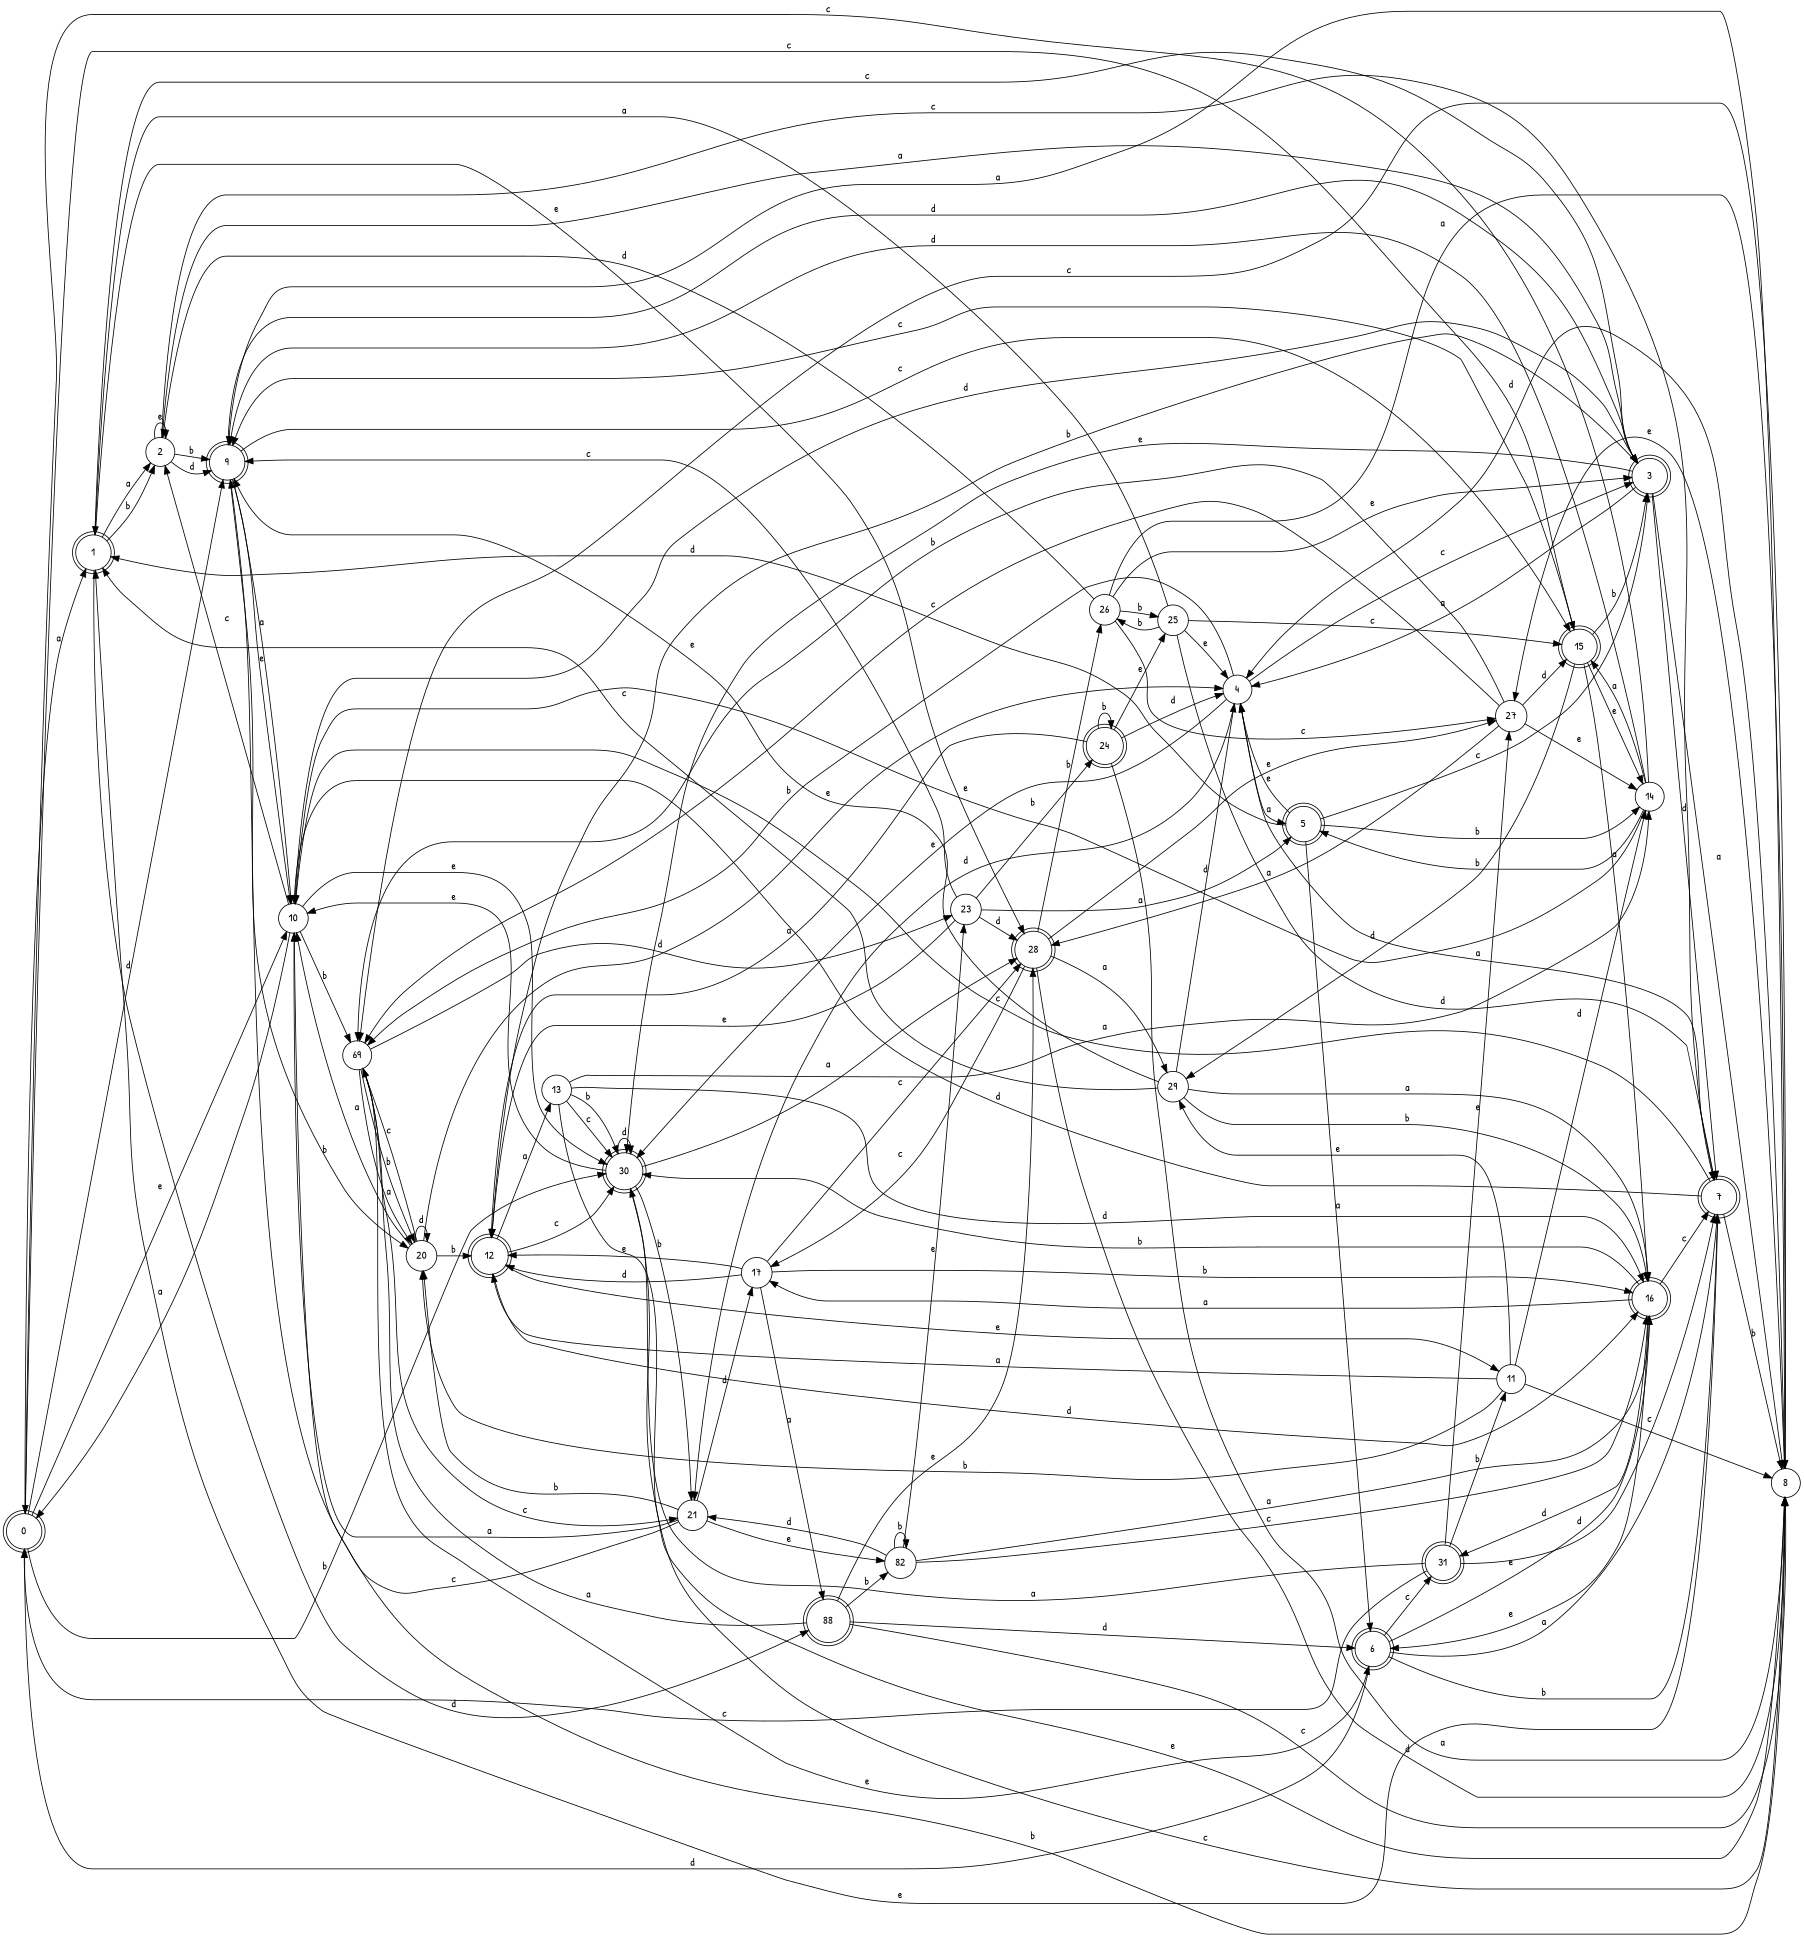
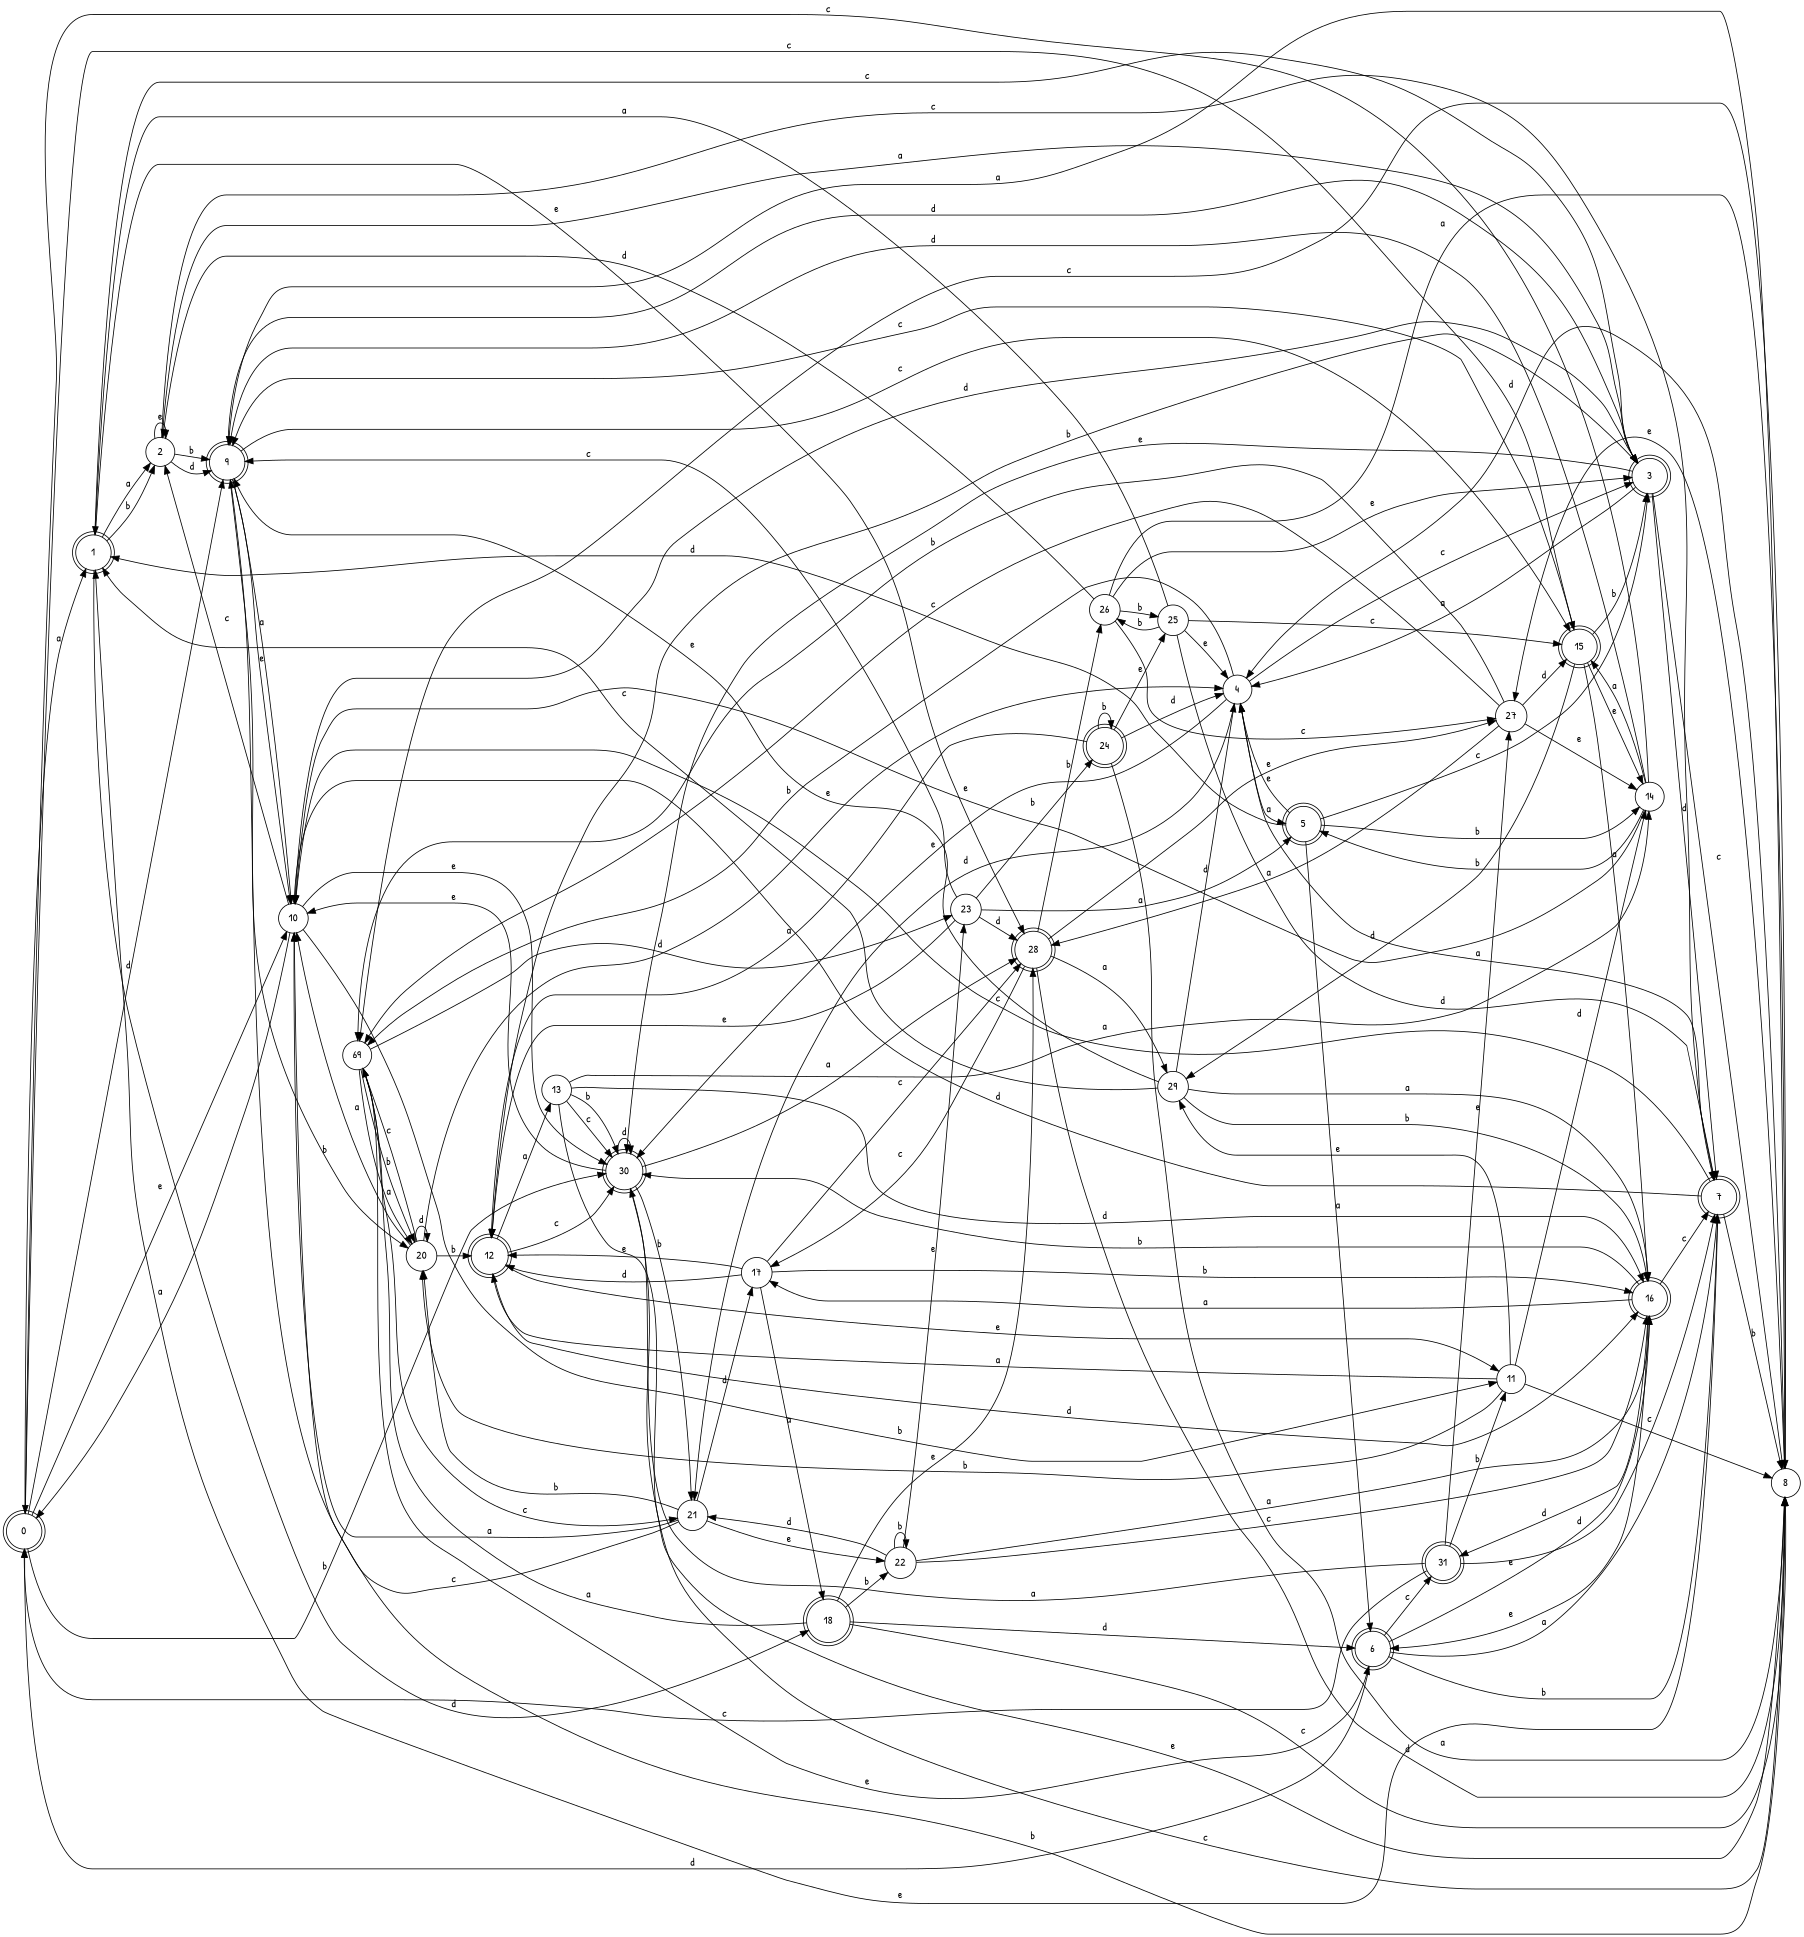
edge "3" -> "8": label "a" -> "c"
edge "10" -> "69": now "10" -> "11"
node "82": label "82" -> "22"
node "88": label "88" -> "18"
